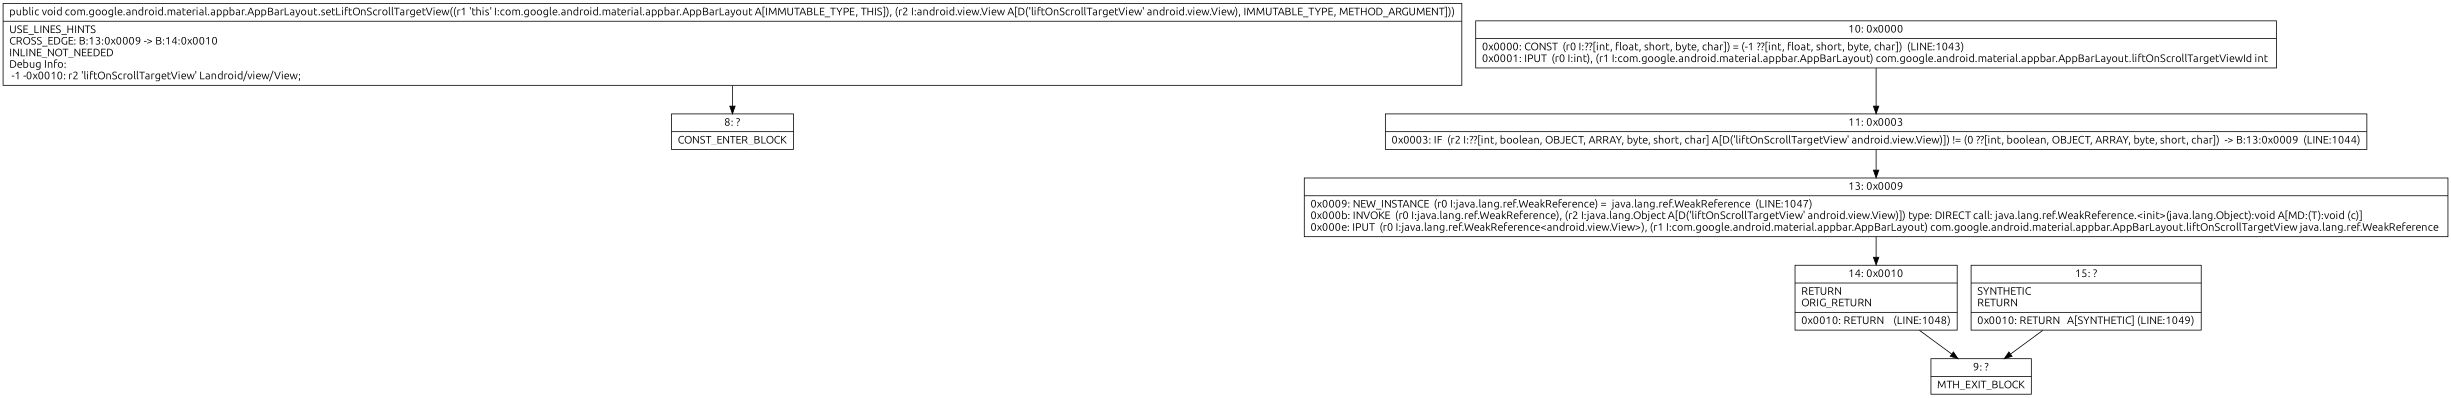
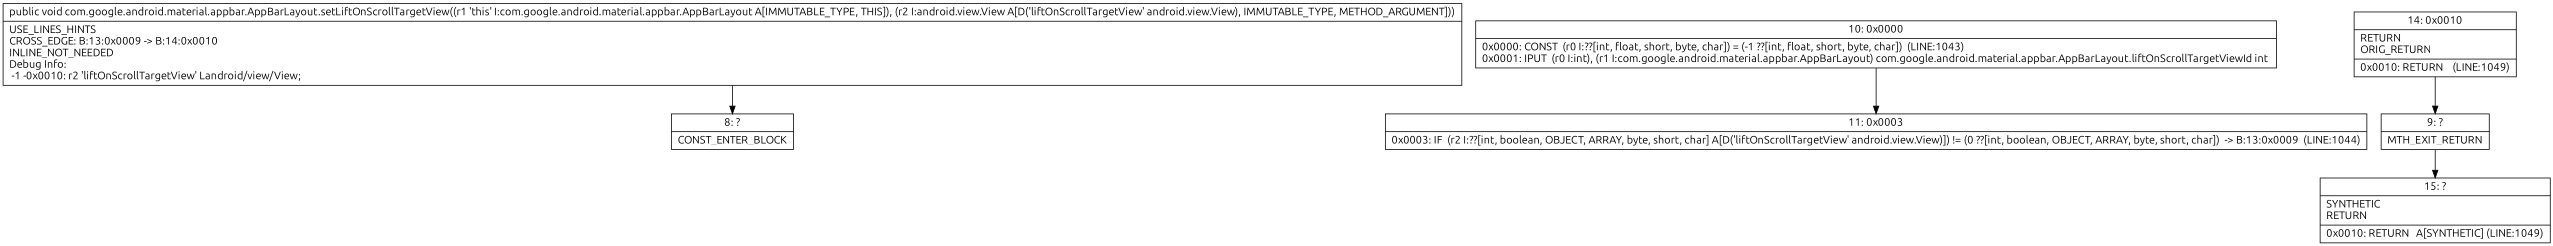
node "13: 0x0009": removed
node "14: 0x0010": text "0x0010: RETURN    (LINE:1048)" -> "0x0010: RETURN    (LINE:1049)"
edge "15: ?" -> "9: ?": reversed
node "9: ?": text "MTH_EXIT_BLOCK" -> "MTH_EXIT_RETURN"
